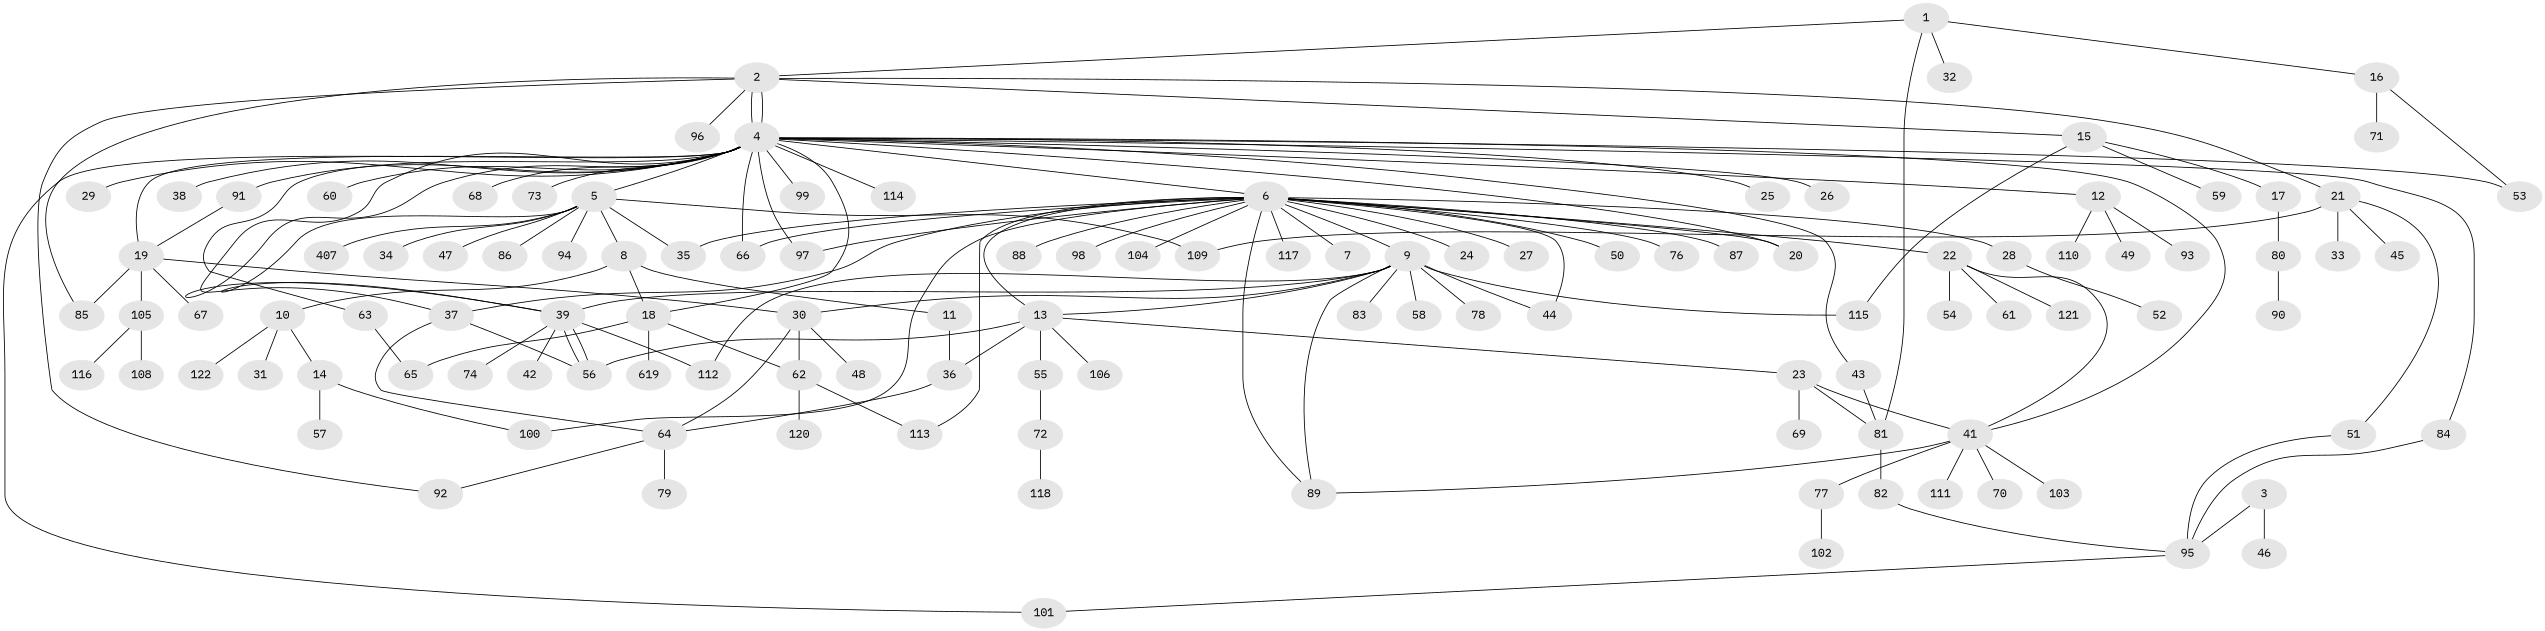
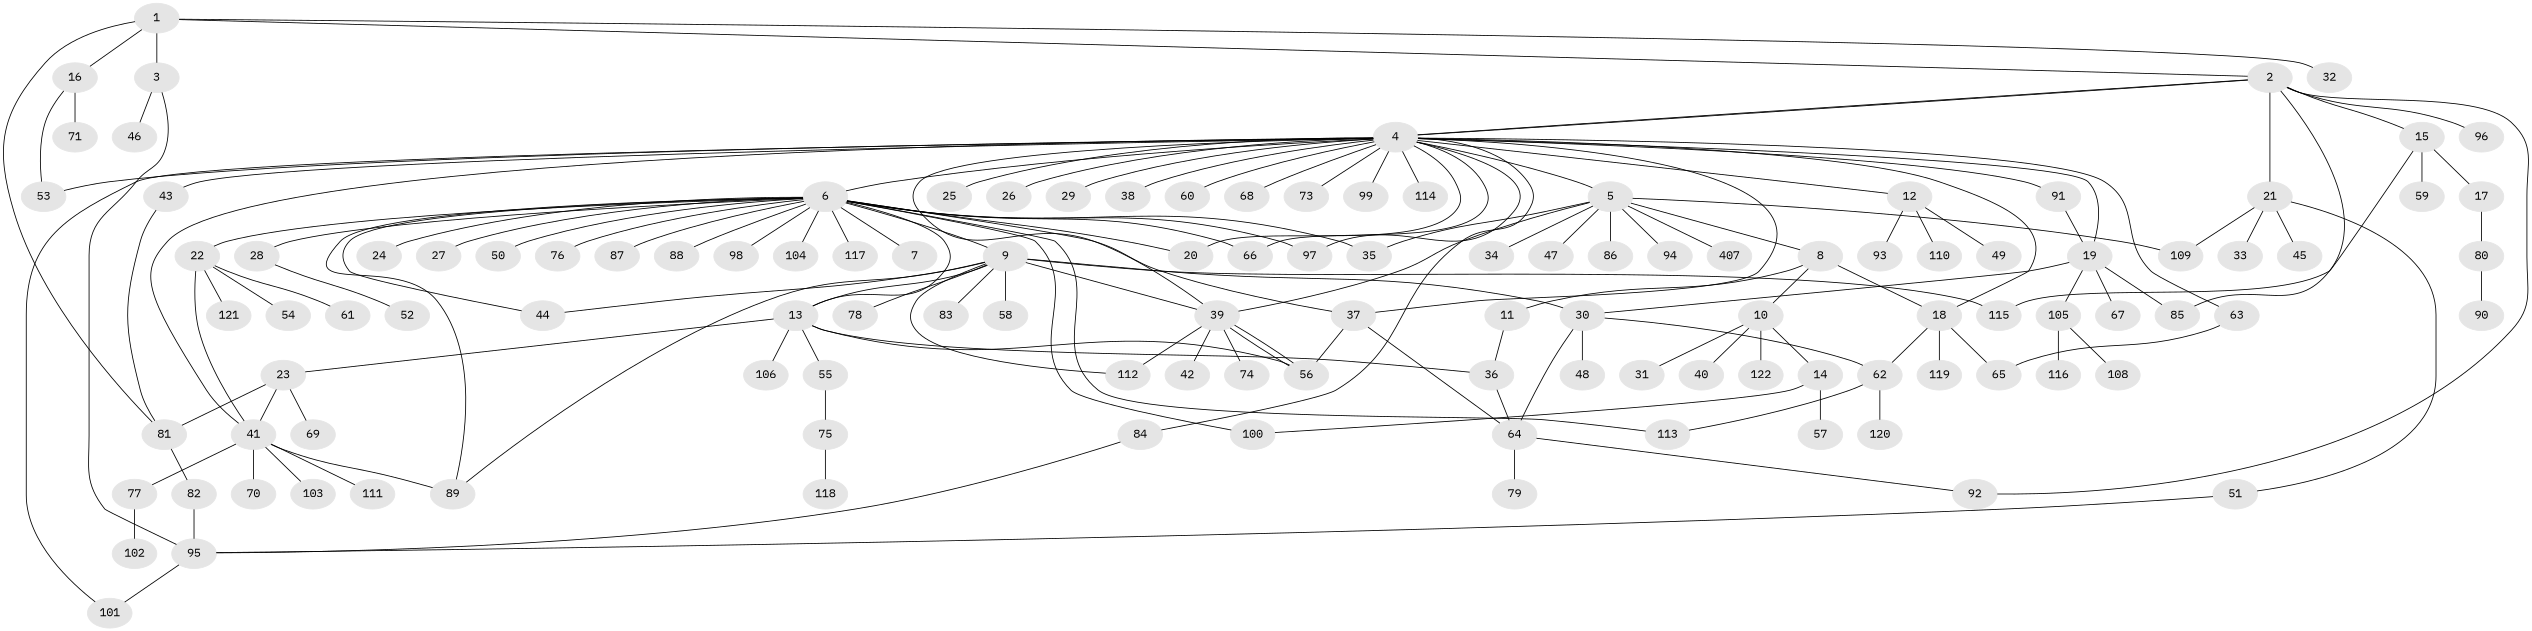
edge "1" -- "3": added
node "619": label "619" -> "119"
node "40": added
node "72": label "72" -> "75"
